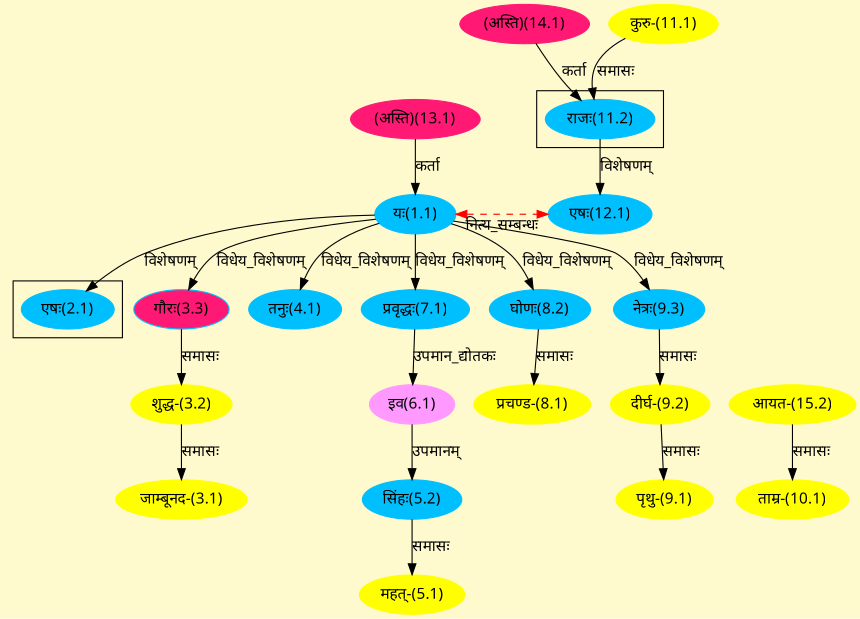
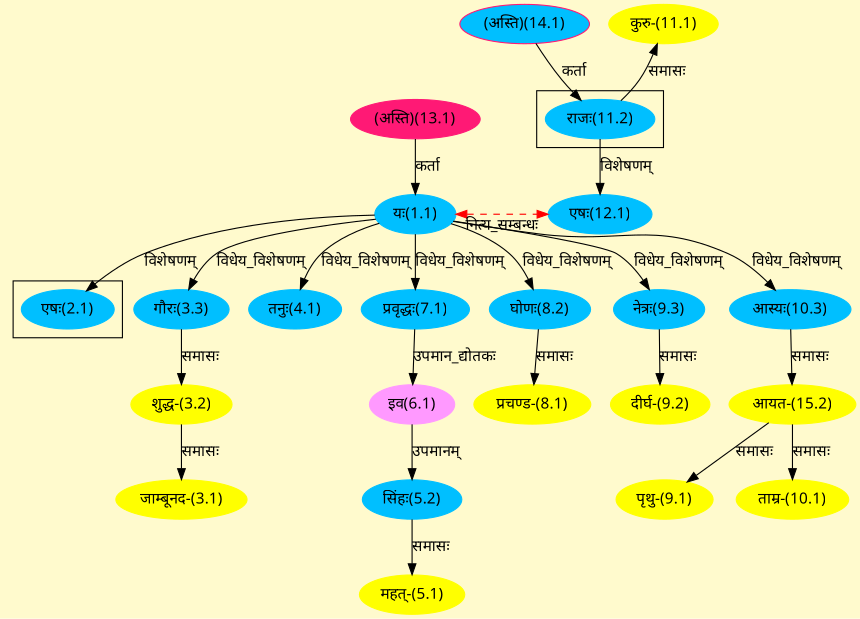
node "(अस्ति)(14.1)": fillcolor #ff1975 -> #00bfff
edge "कुरु-(11.1)" -> "राजः(11.2)": reversed
node "गौरः(3.3)": fillcolor #ff1975 -> #00bfff
node "आस्यः(10.3)": added
edge "दीर्घ-(9.2)" -> "पृथु-(9.1)": now "आयत-(15.2)" -> "पृथु-(9.1)"
